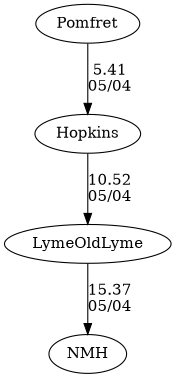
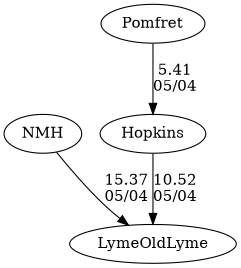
edge "LymeOldLyme" -> "NMH": reversed
